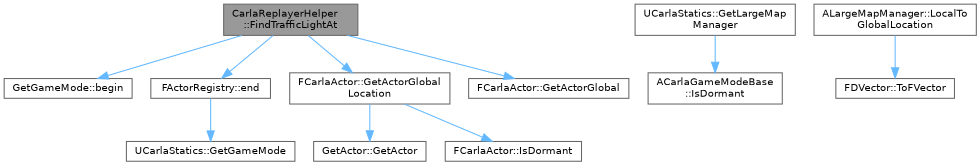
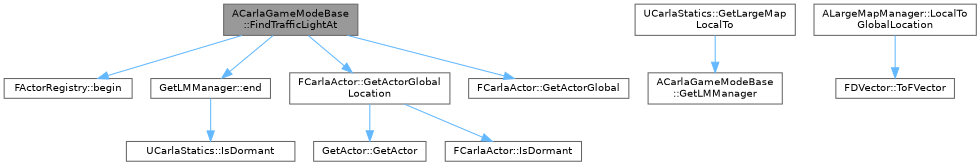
node "CarlaReplayerHelper ::FindTrafficLightAt": label "CarlaReplayerHelper ::FindTrafficLightAt" -> "ACarlaGameModeBase ::FindTrafficLightAt"
node "UCarlaStatics::GetLargeMap Manager": label "UCarlaStatics::GetLargeMap Manager" -> "UCarlaStatics::GetLargeMap LocalTo"
node "GetGameMode::begin": label "GetGameMode::begin" -> "FActorRegistry::begin"
node "FActorRegistry::end": label "FActorRegistry::end" -> "GetLMManager::end"
node "ACarlaGameModeBase ::IsDormant": label "ACarlaGameModeBase ::IsDormant" -> "ACarlaGameModeBase ::GetLMManager"
node "UCarlaStatics::GetGameMode": label "UCarlaStatics::GetGameMode" -> "UCarlaStatics::IsDormant"
